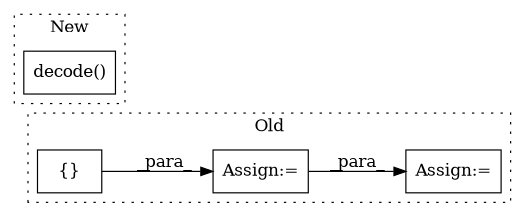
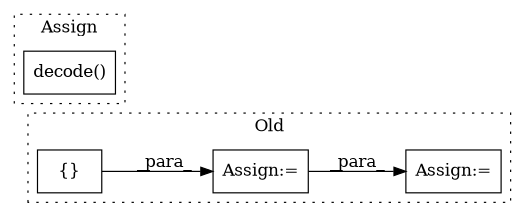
cluster "New": label "New" -> "Assign"
